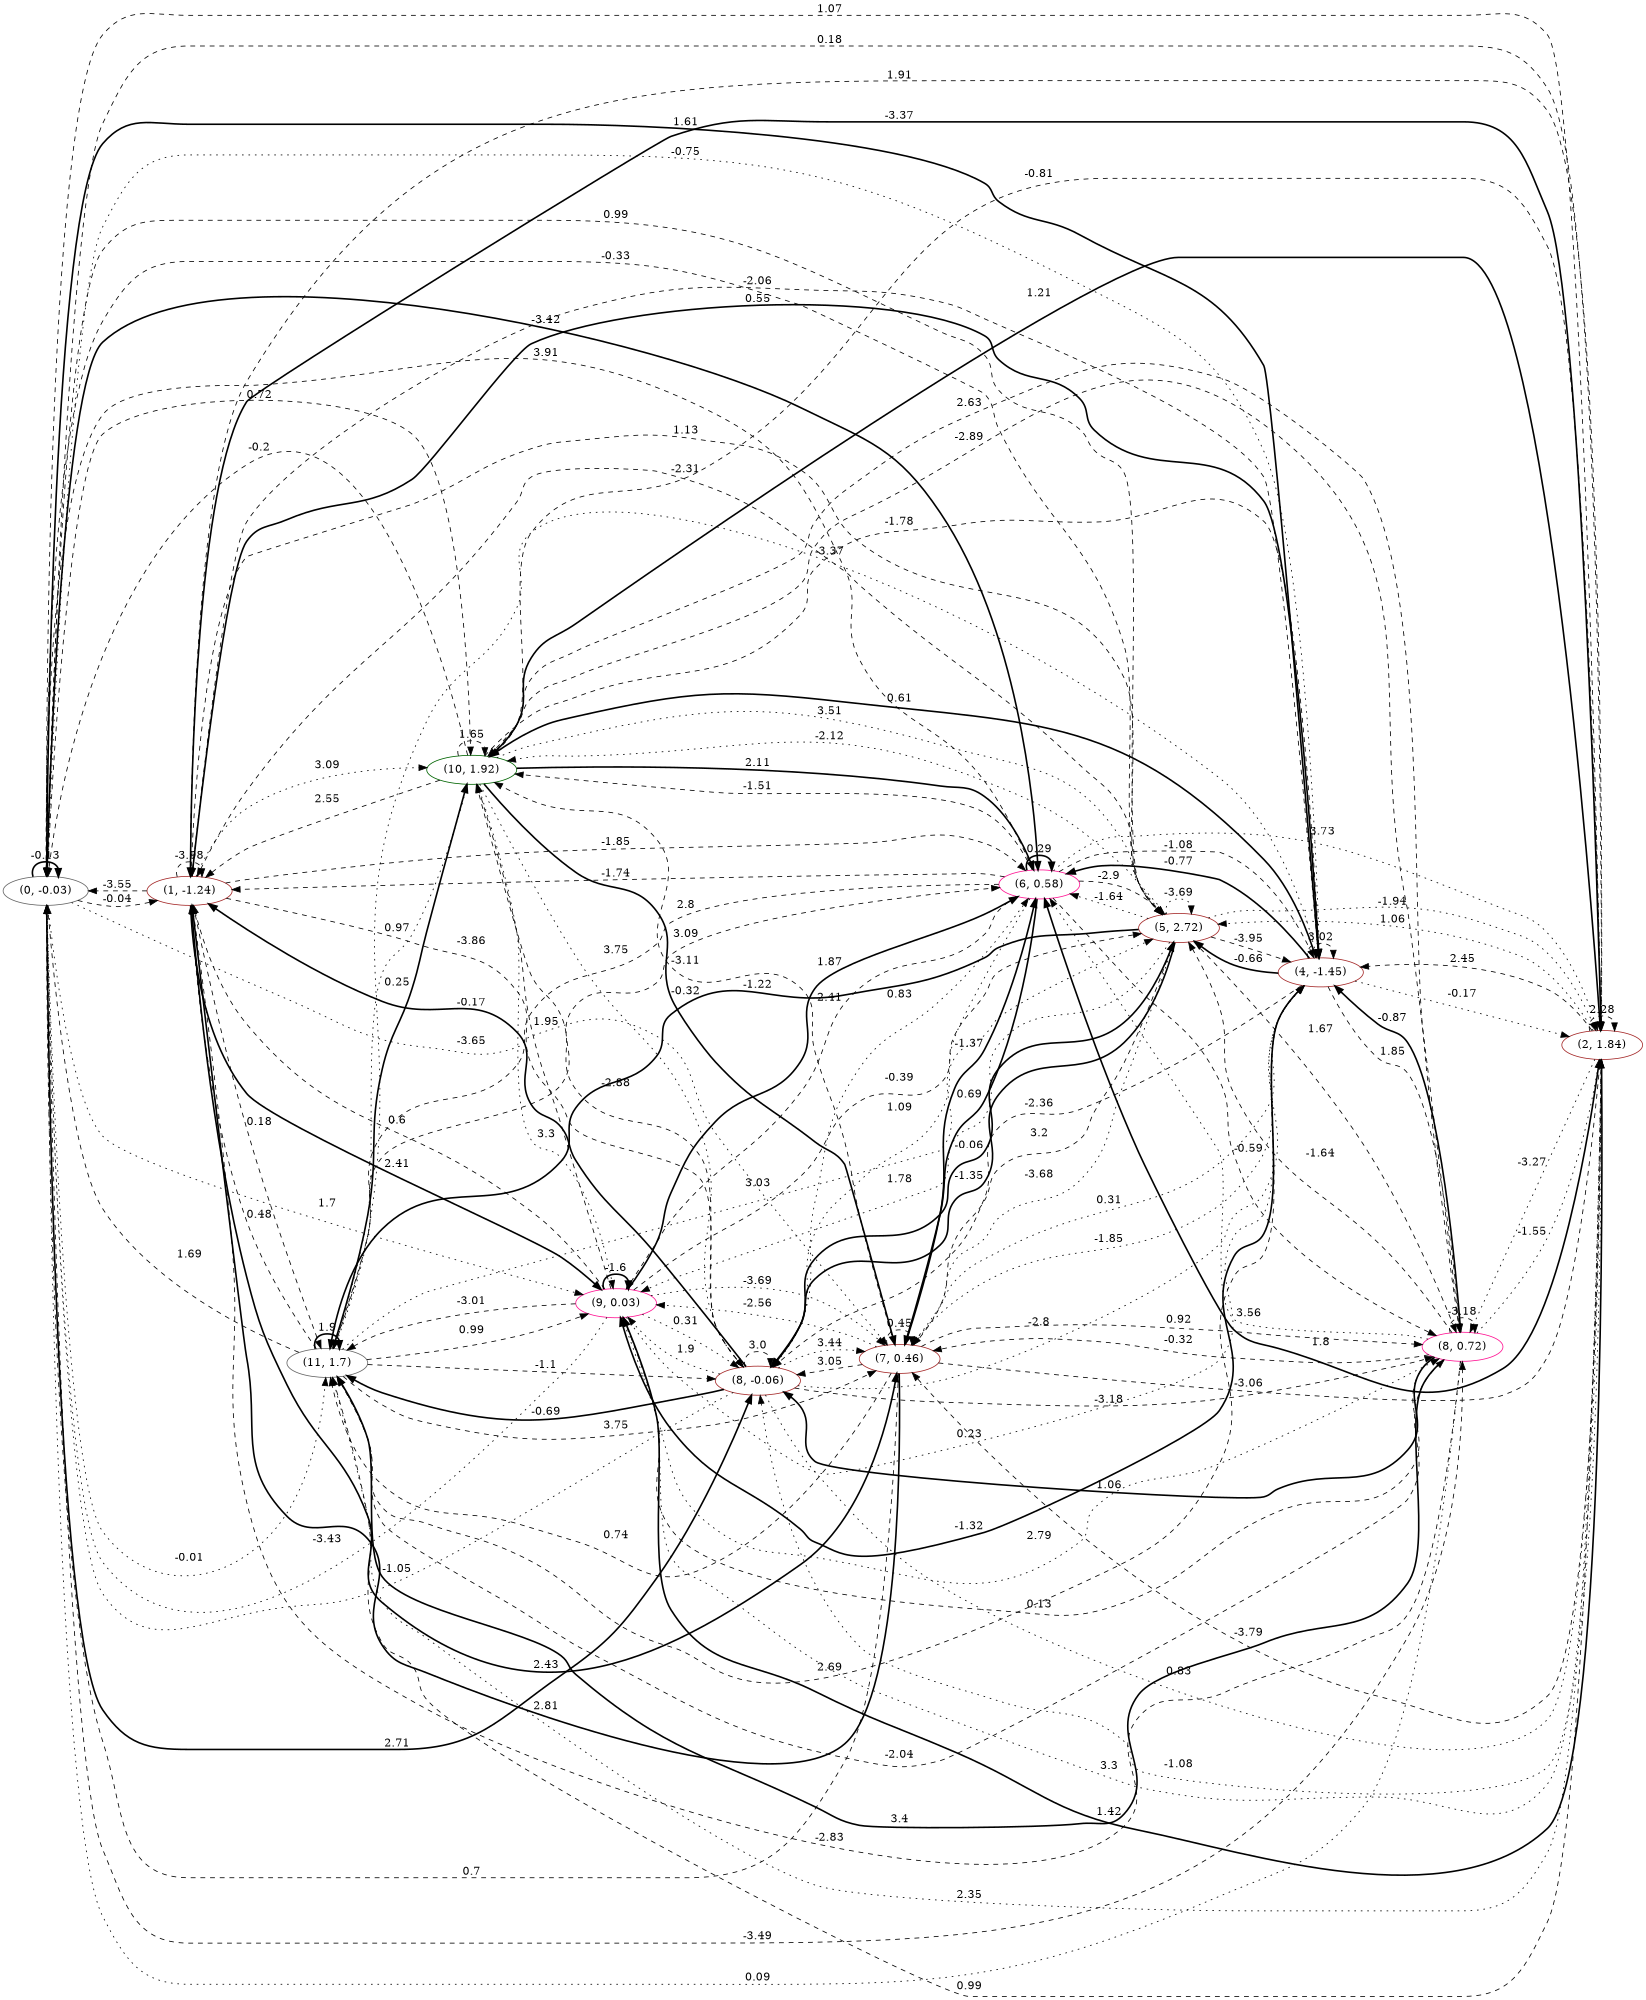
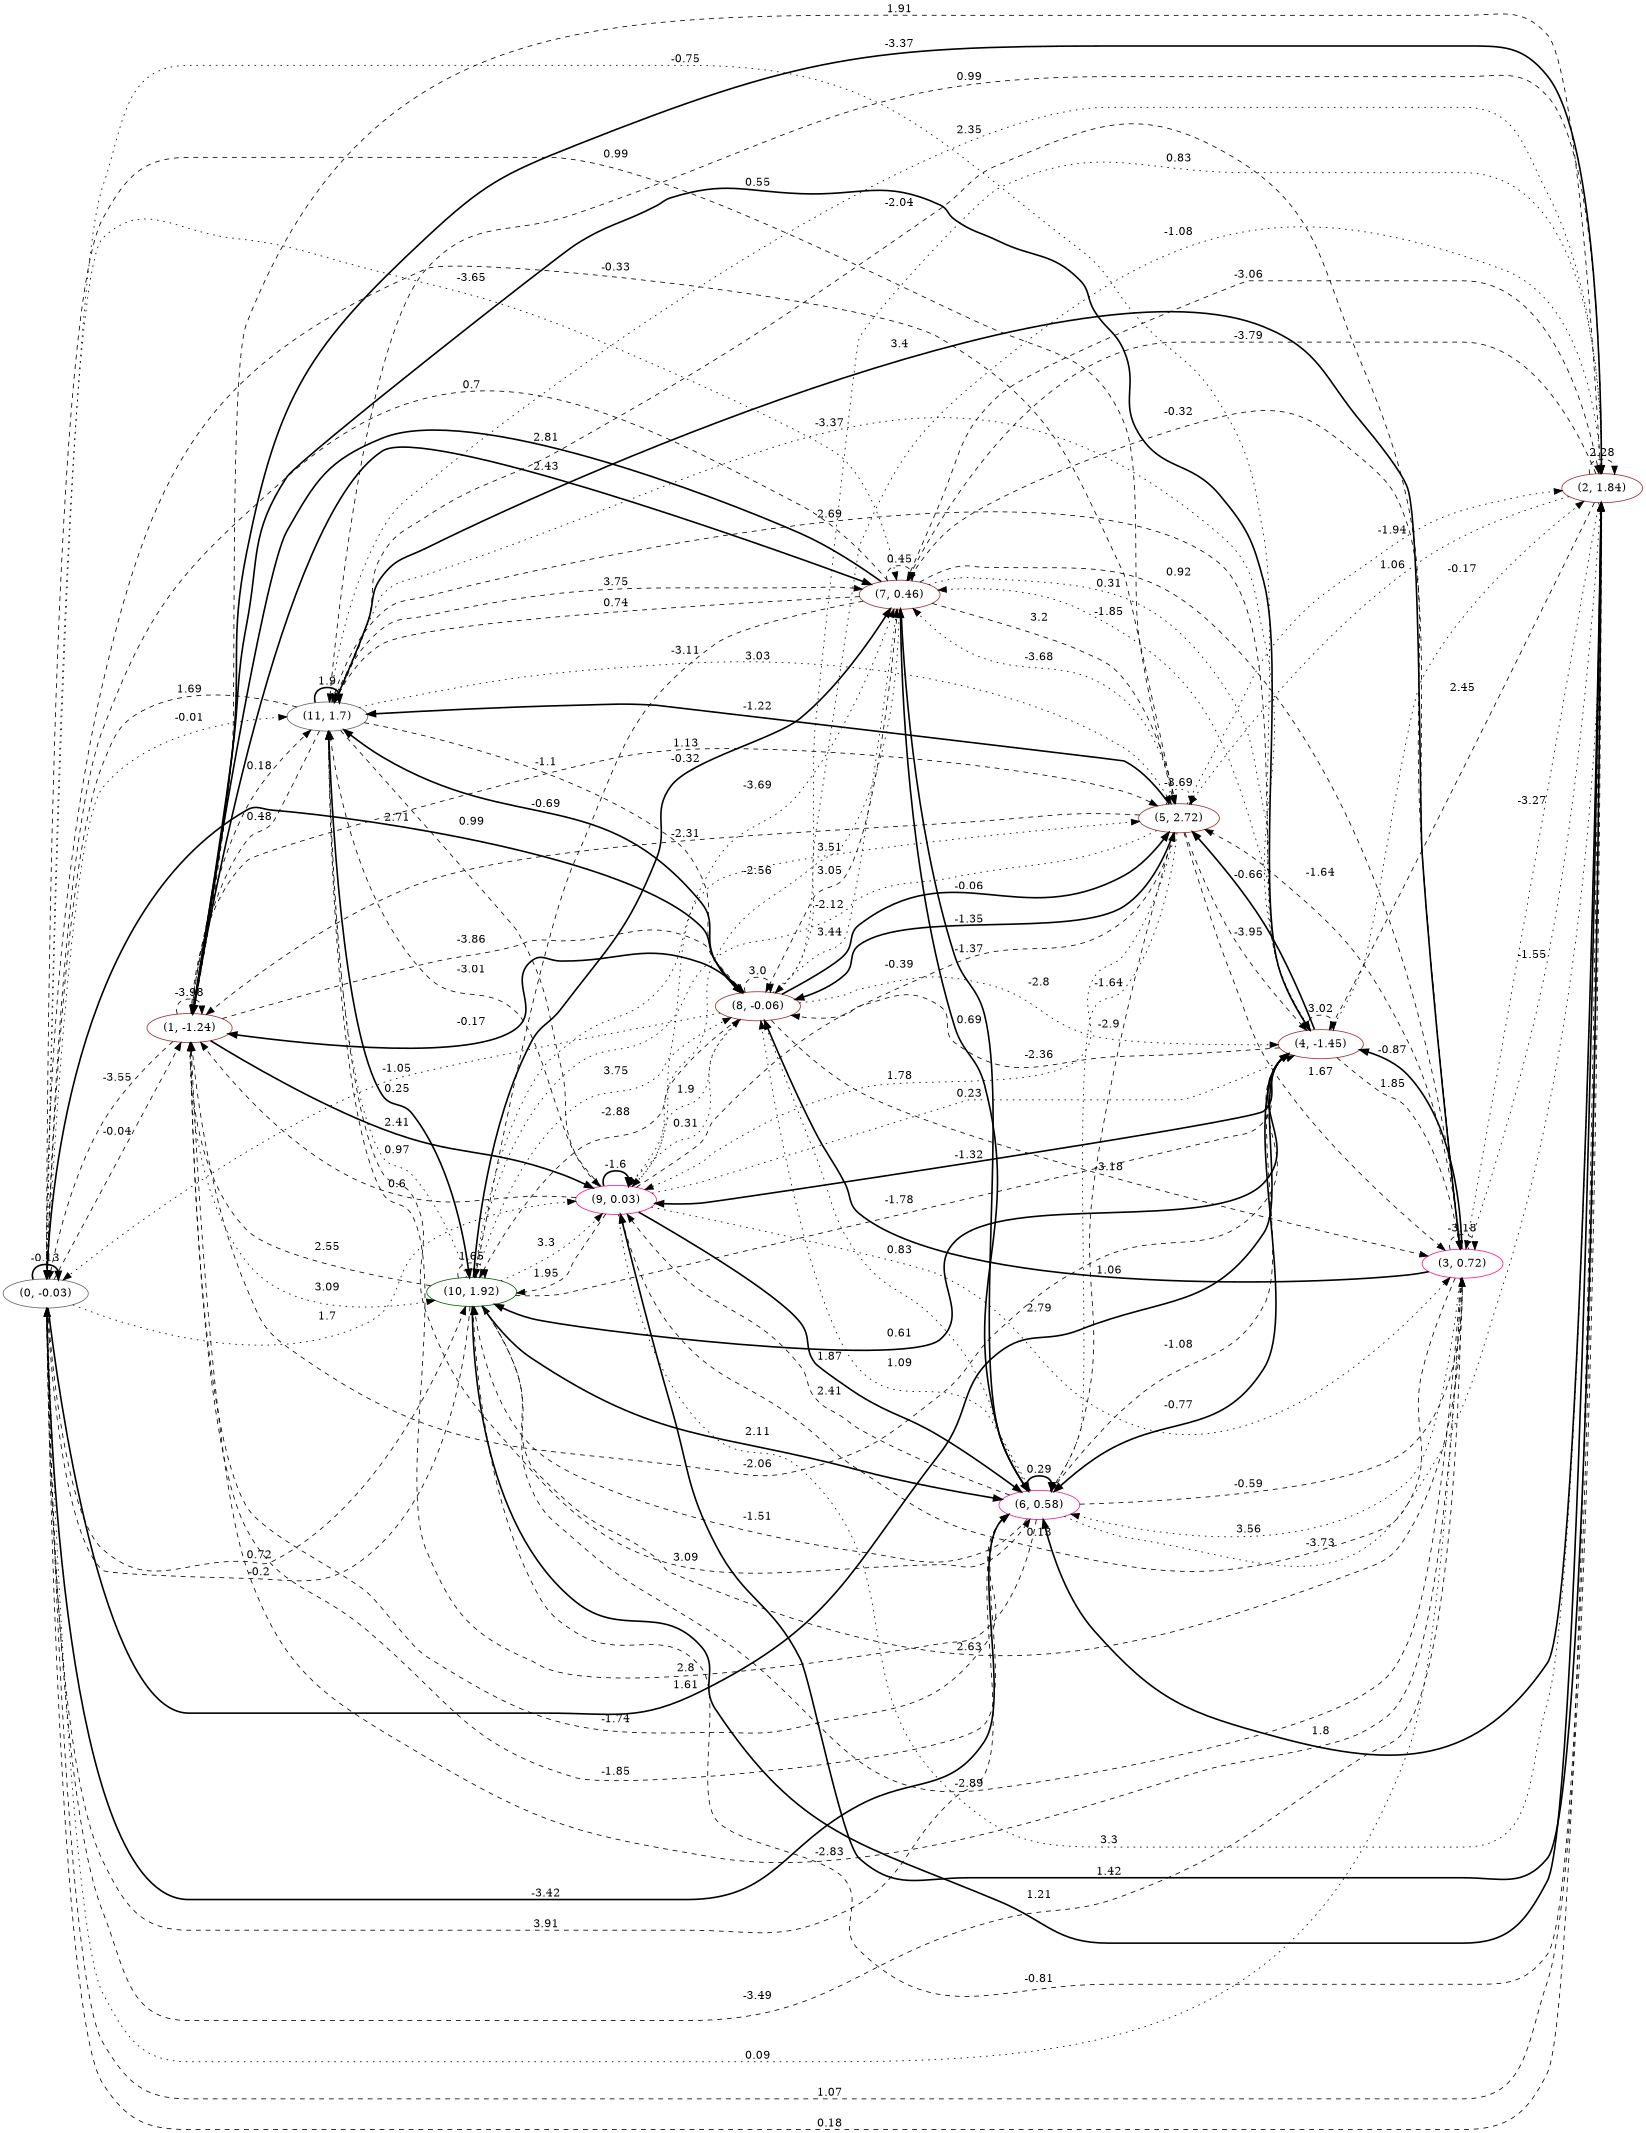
node "(8, 0.72)": label "(8, 0.72)" -> "(3, 0.72)"
edge "(9, 0.03)" -> "(0, -0.03)": removed, label "-3.43"
